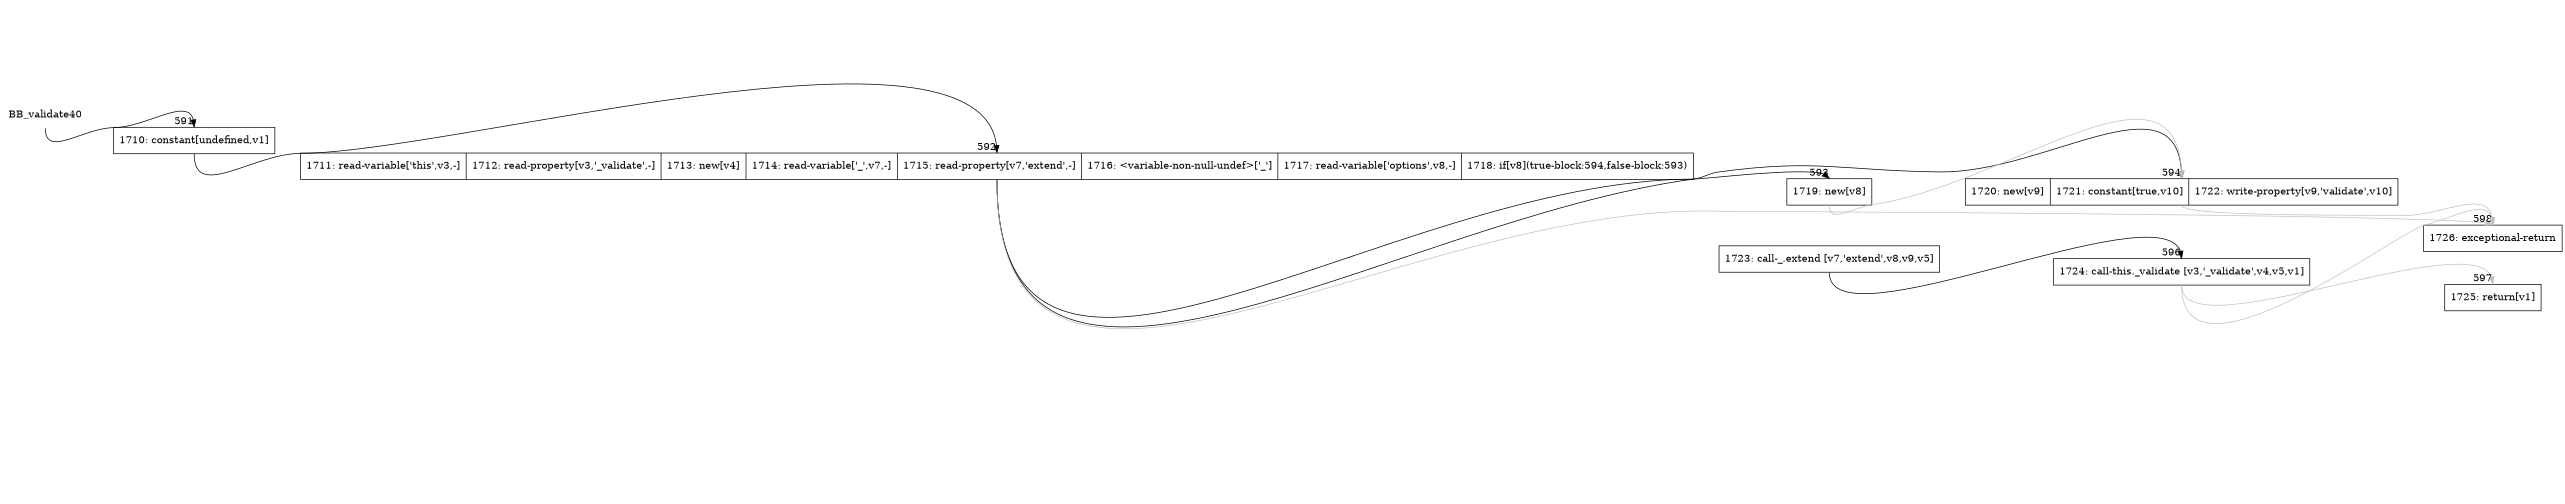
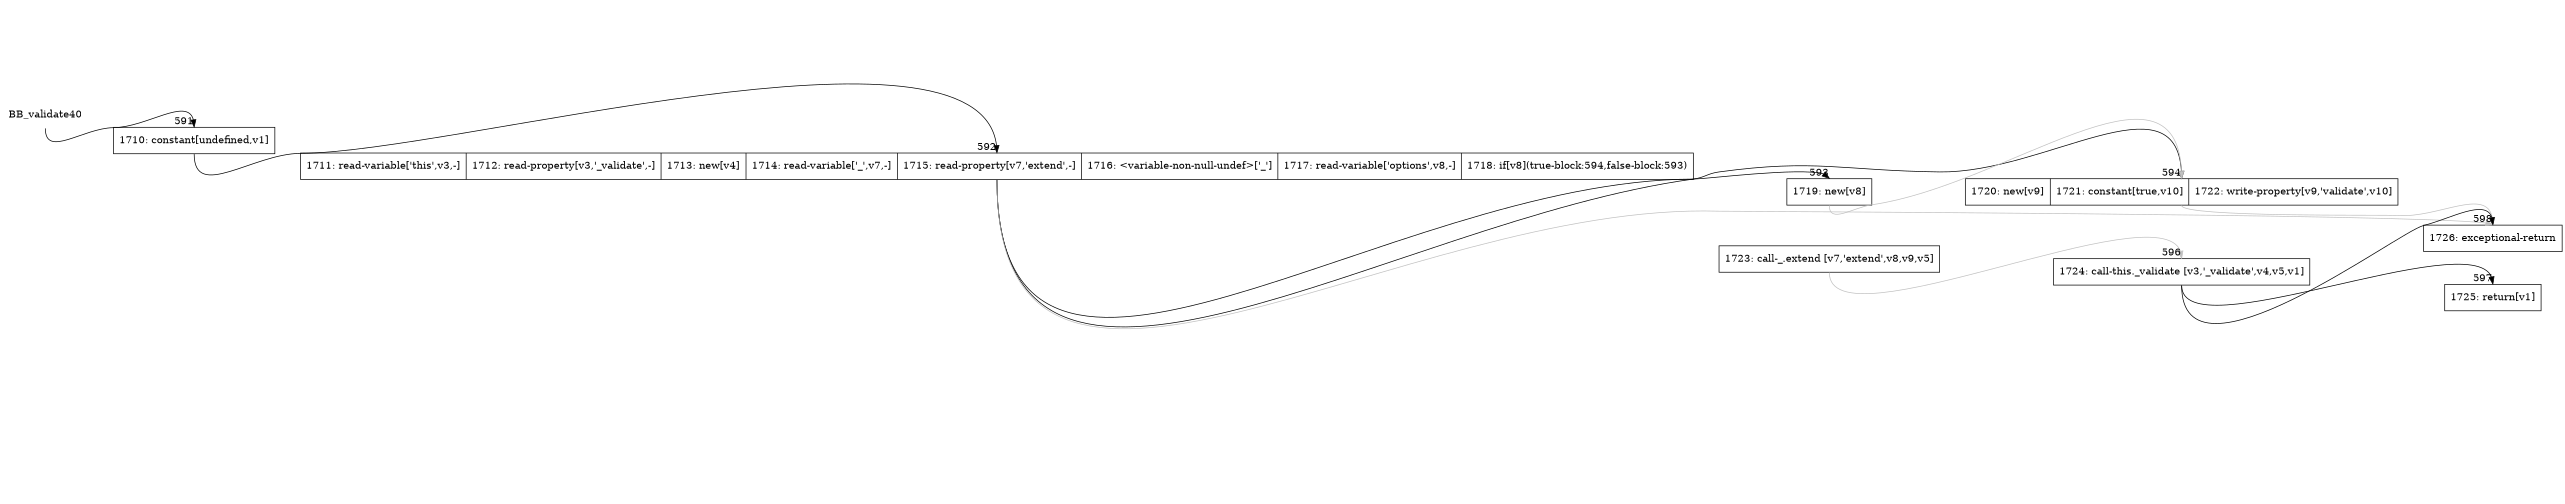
edge "1723: call-_.extend [v7,'extend',v8,v9,v5]" -> "1724: call-this._validate [v3,'_validate',v4,v5,v1]": color black -> gray
edge "1724: call-this._validate [v3,'_validate',v4,v5,v1]" -> "1726: exceptional-return": color gray -> black
edge "1724: call-this._validate [v3,'_validate',v4,v5,v1]" -> "1725: return[v1]": color gray -> black
